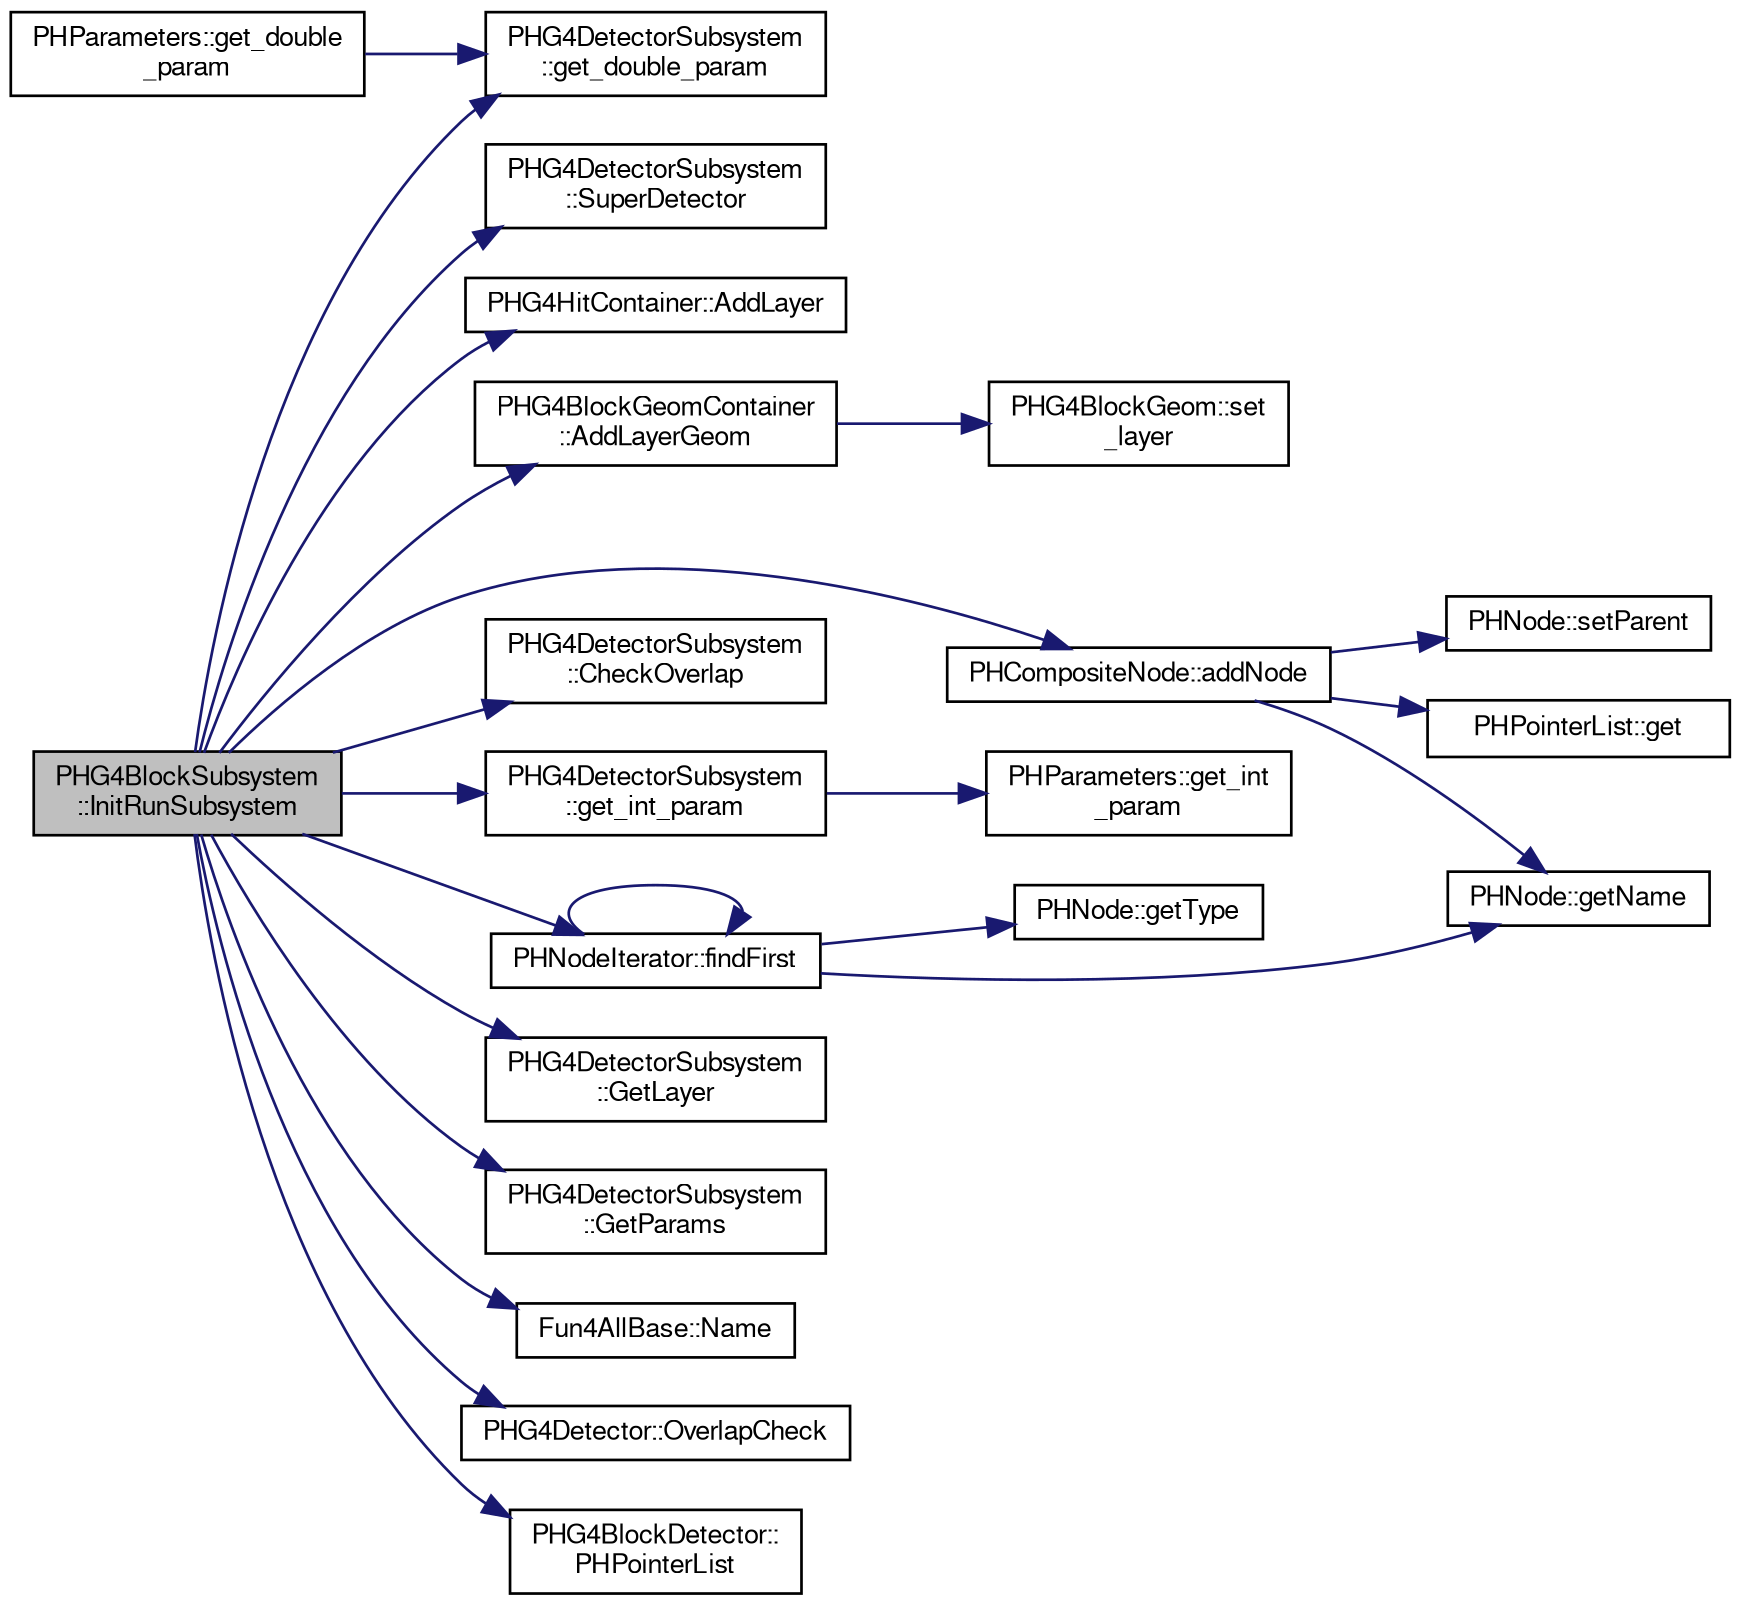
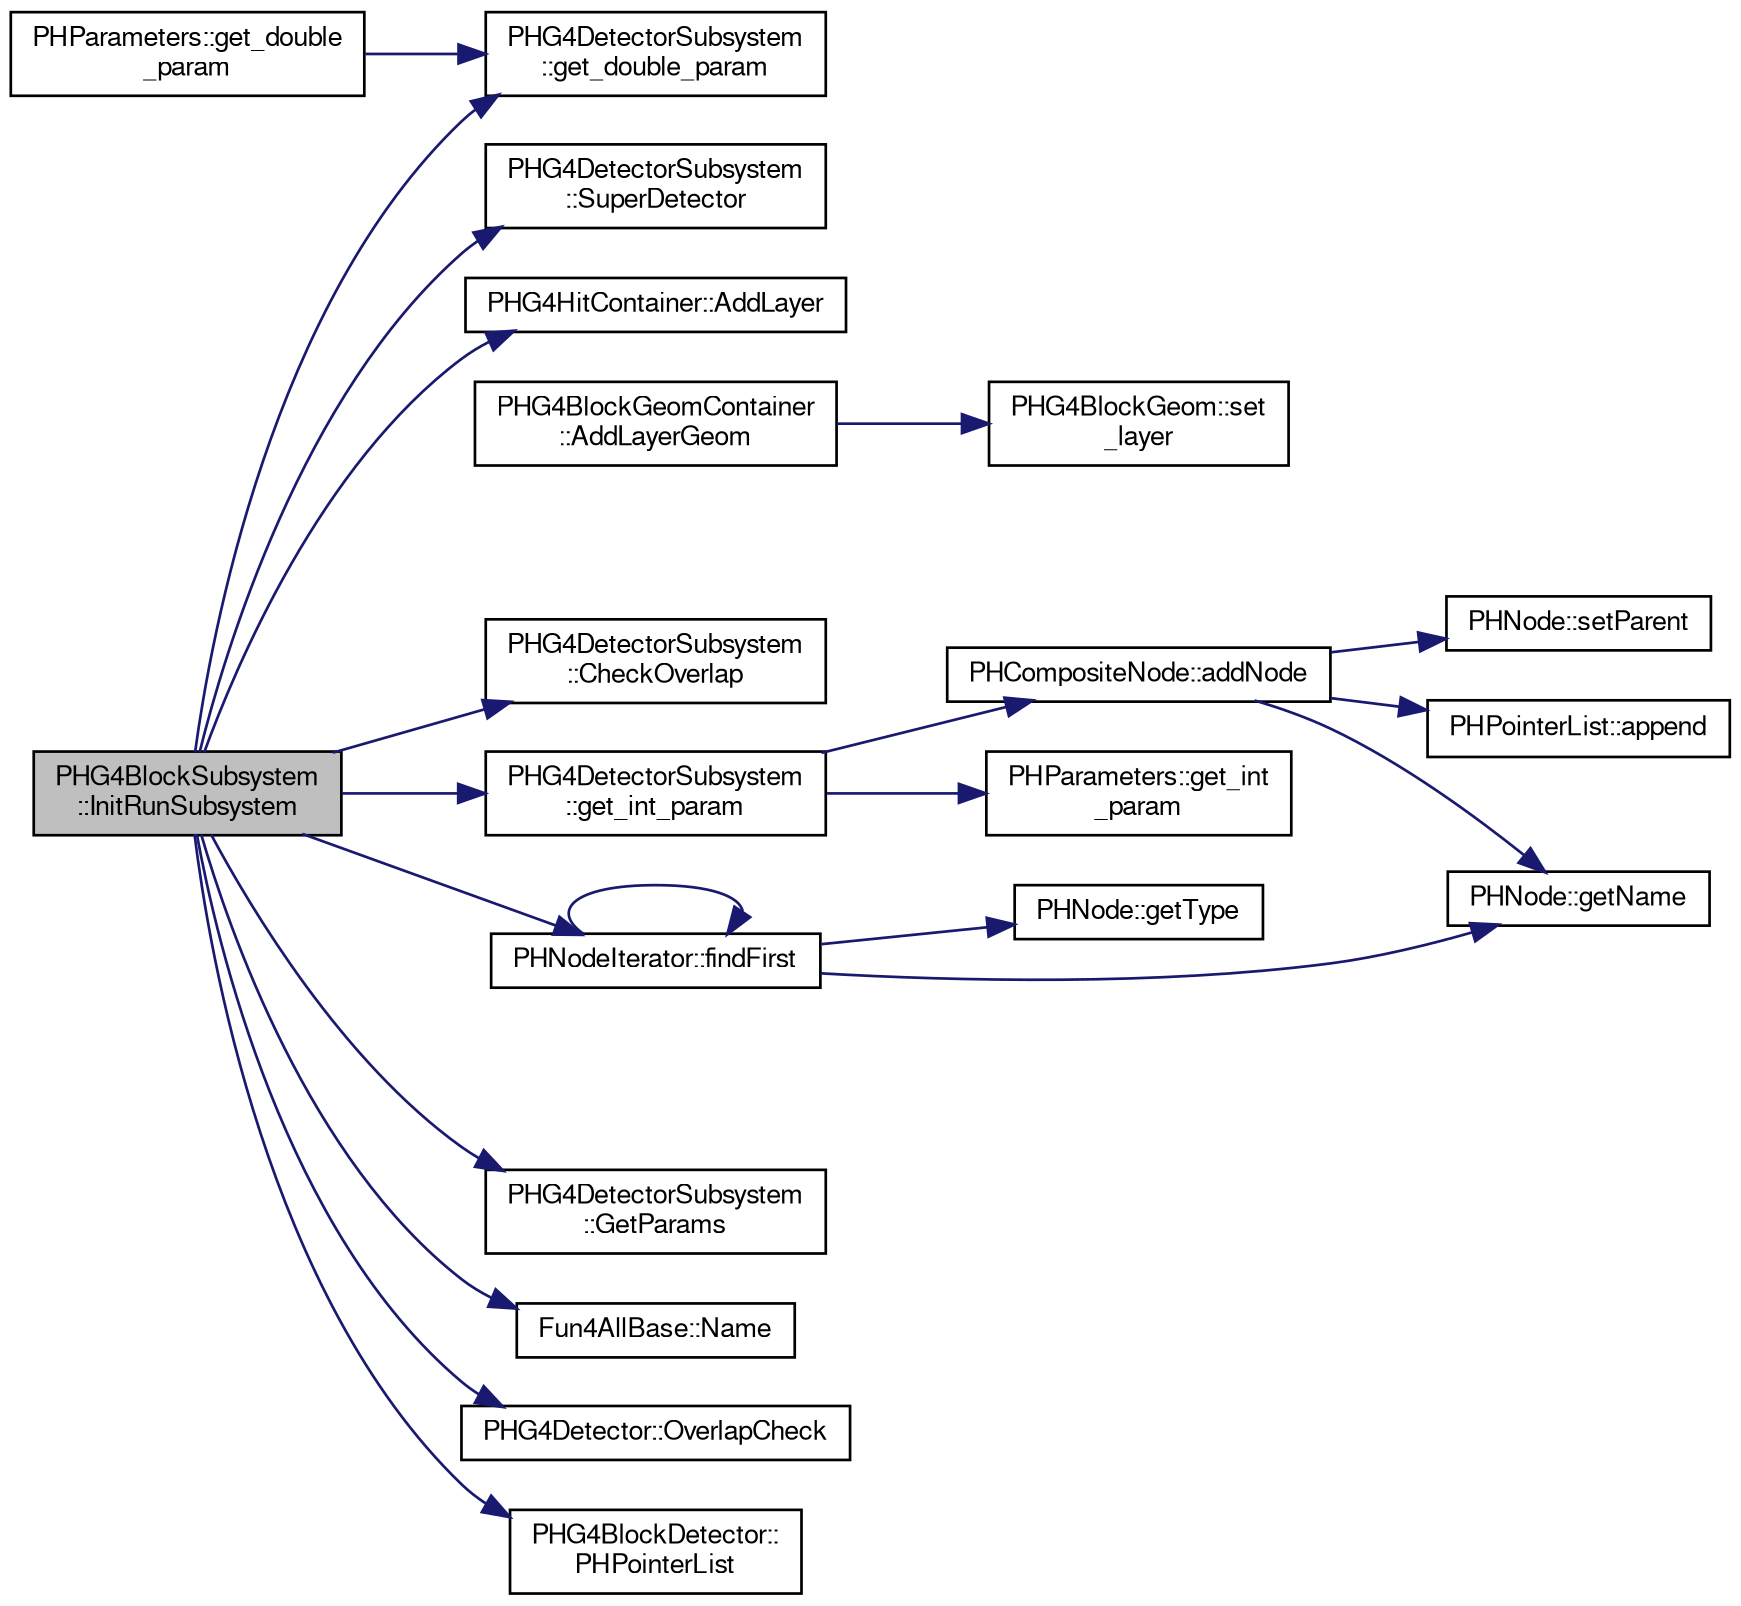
edge "PHG4BlockSubsystem ::InitRunSubsystem" -> "PHCompositeNode::addNode": now "PHG4DetectorSubsystem ::get_int_param" -> "PHCompositeNode::addNode"
edge "PHG4BlockSubsystem ::InitRunSubsystem" -> "PHG4BlockGeomContainer ::AddLayerGeom": removed
node "PHPointerList::get": label "PHPointerList::get" -> "PHPointerList::append"
node "PHG4DetectorSubsystem ::GetLayer": removed
